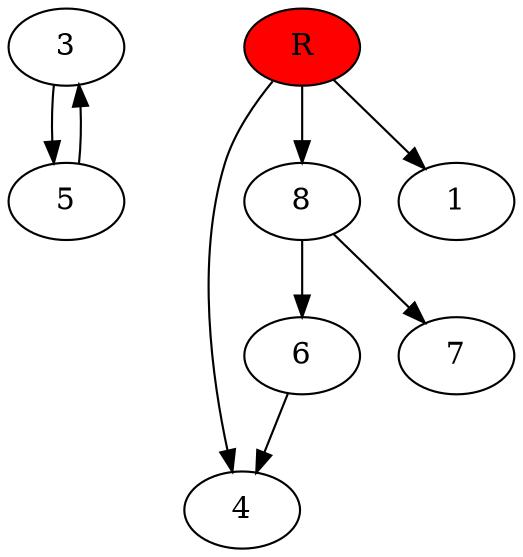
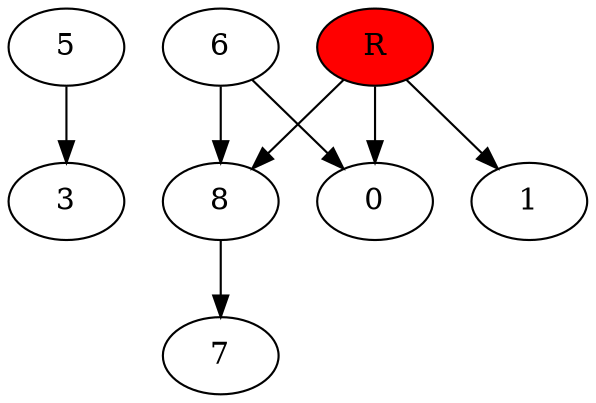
edge "3" -> "5": removed
edge "8" -> "6": reversed
node "4": label "4" -> "0"
